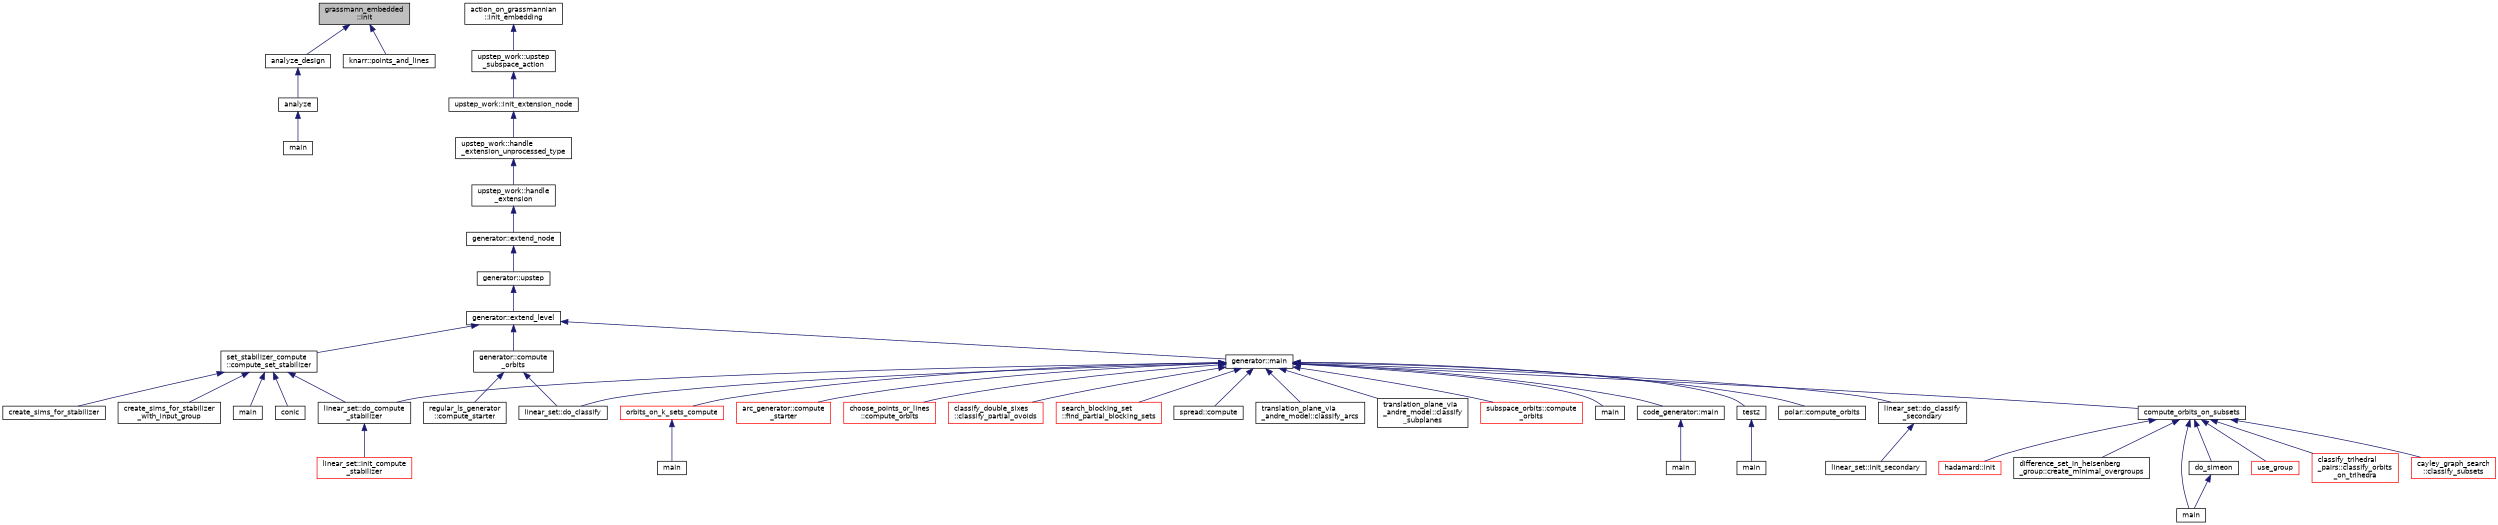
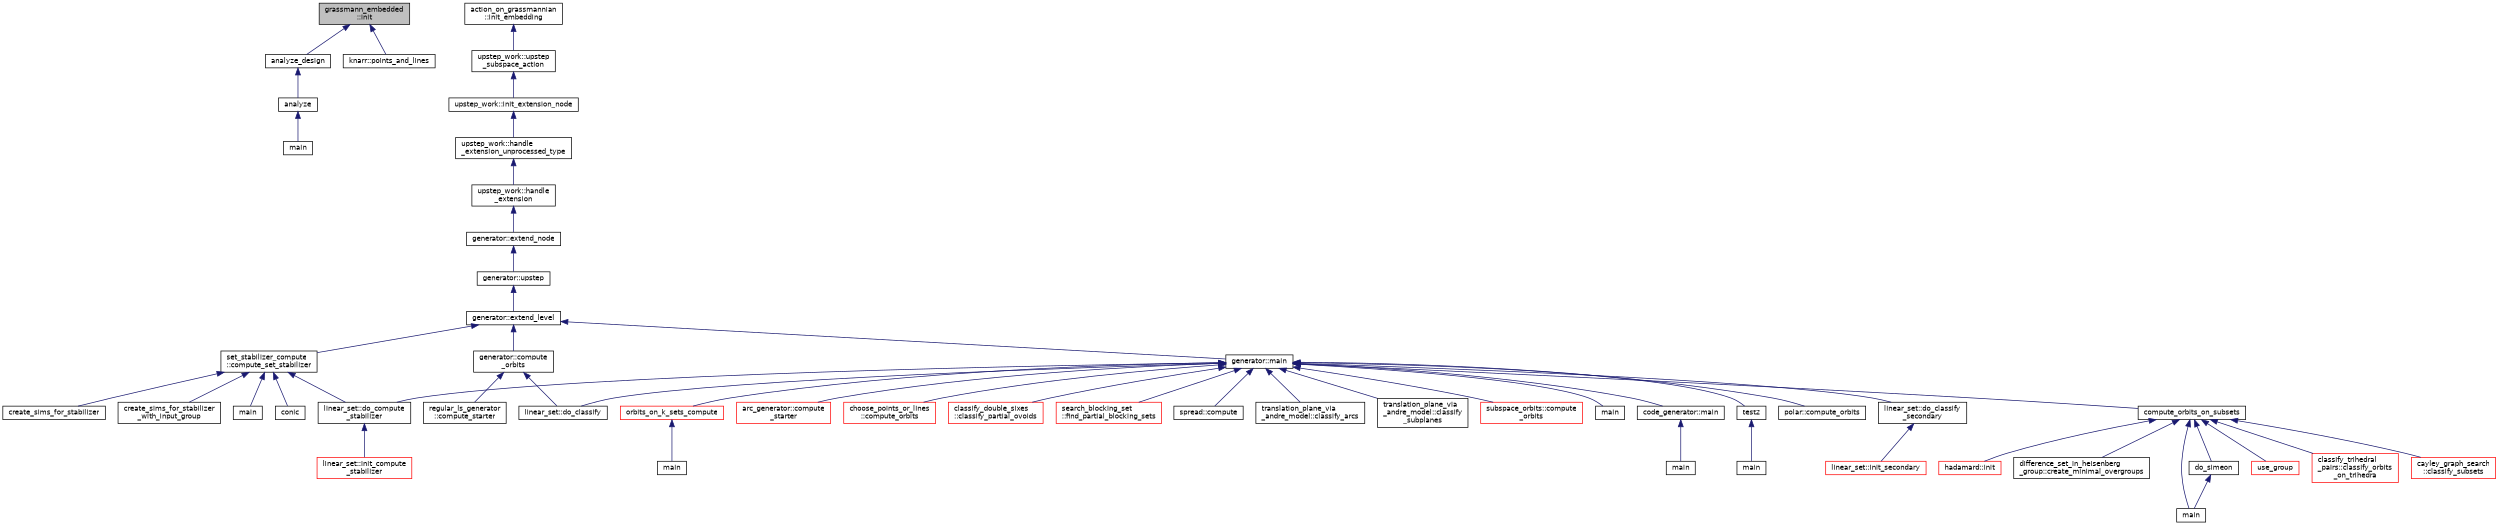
node "linear_set::init_secondary": color black -> red
